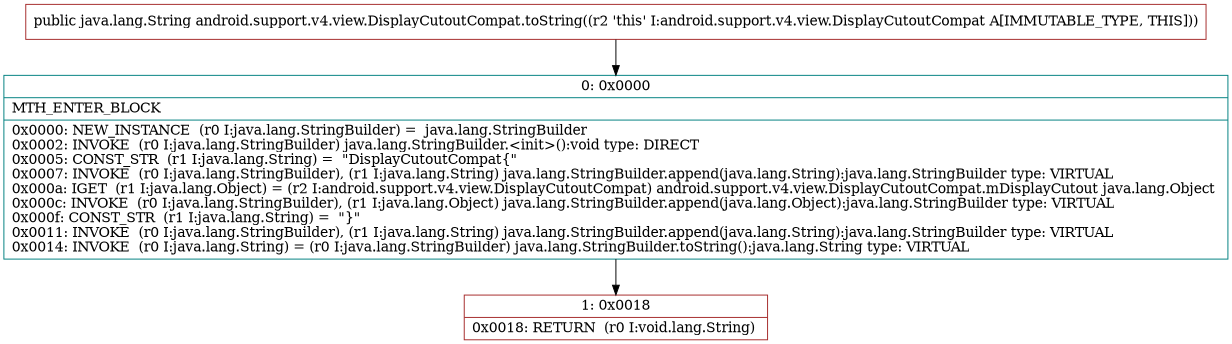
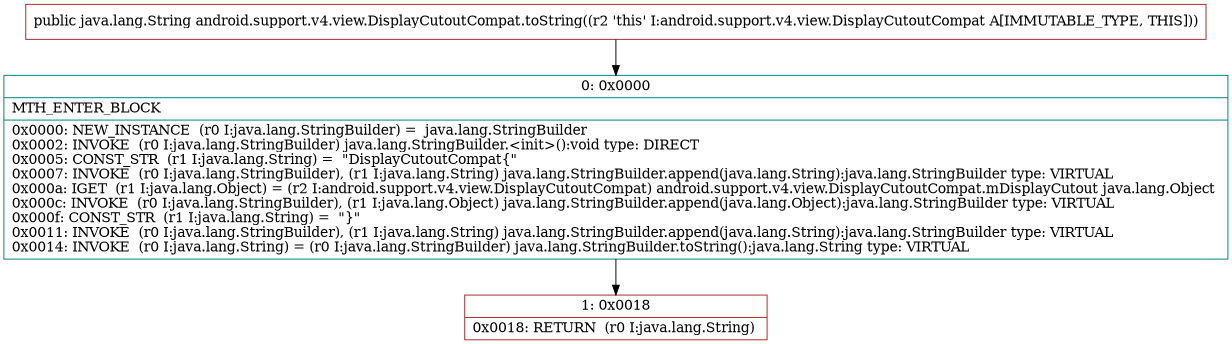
node "1: 0x0018": text "0x0018: RETURN  (r0 I:void.lang.String)" -> "0x0018: RETURN  (r0 I:java.lang.String)"
